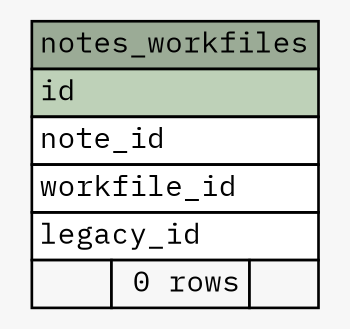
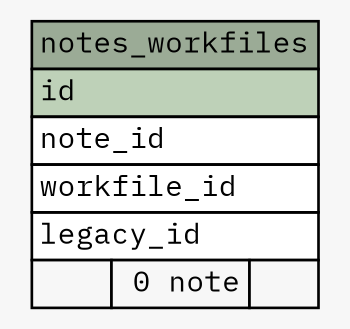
node "notes_workfiles": text "0 rows" -> "0 note"
